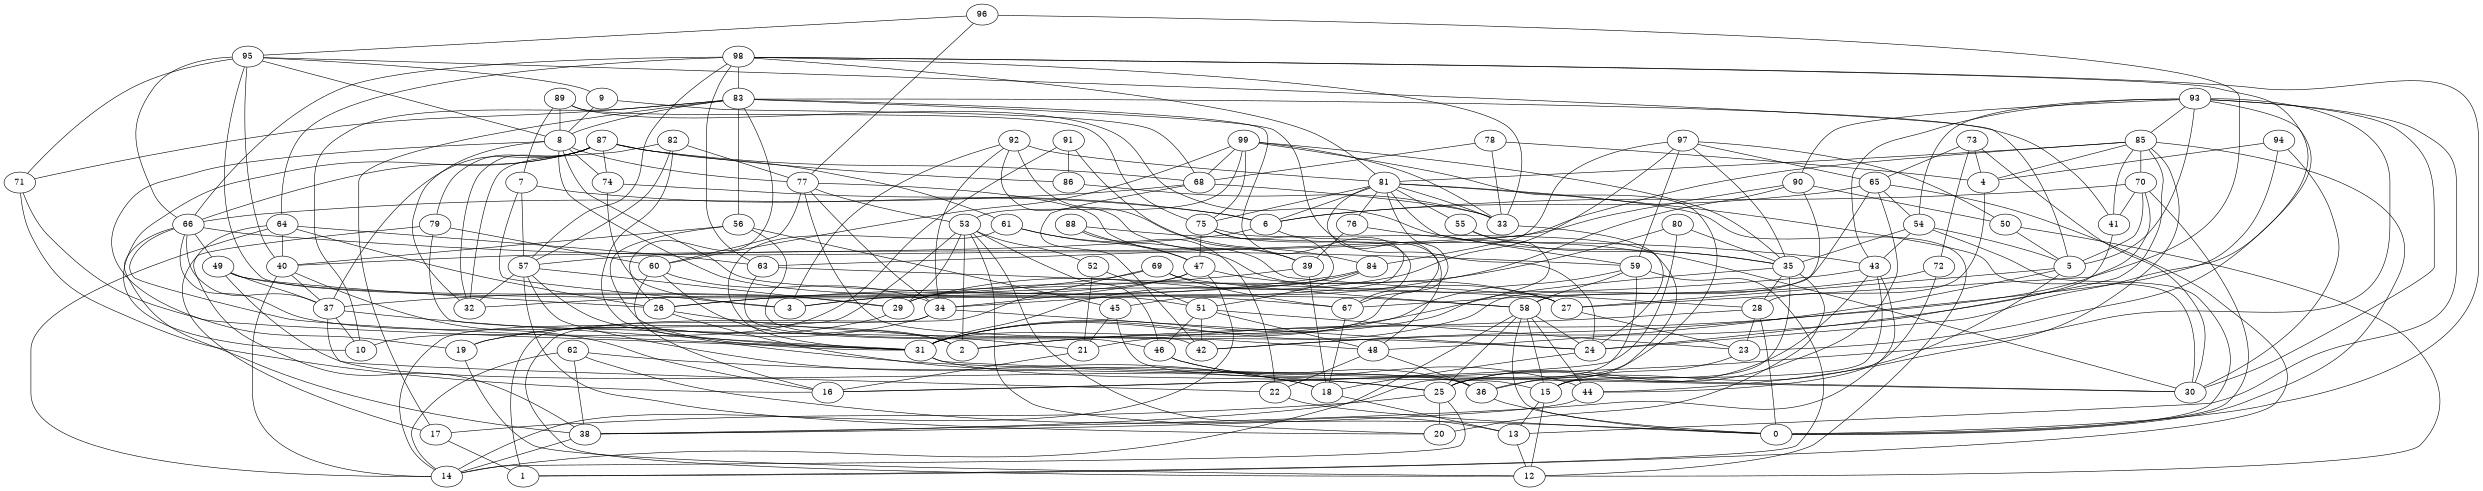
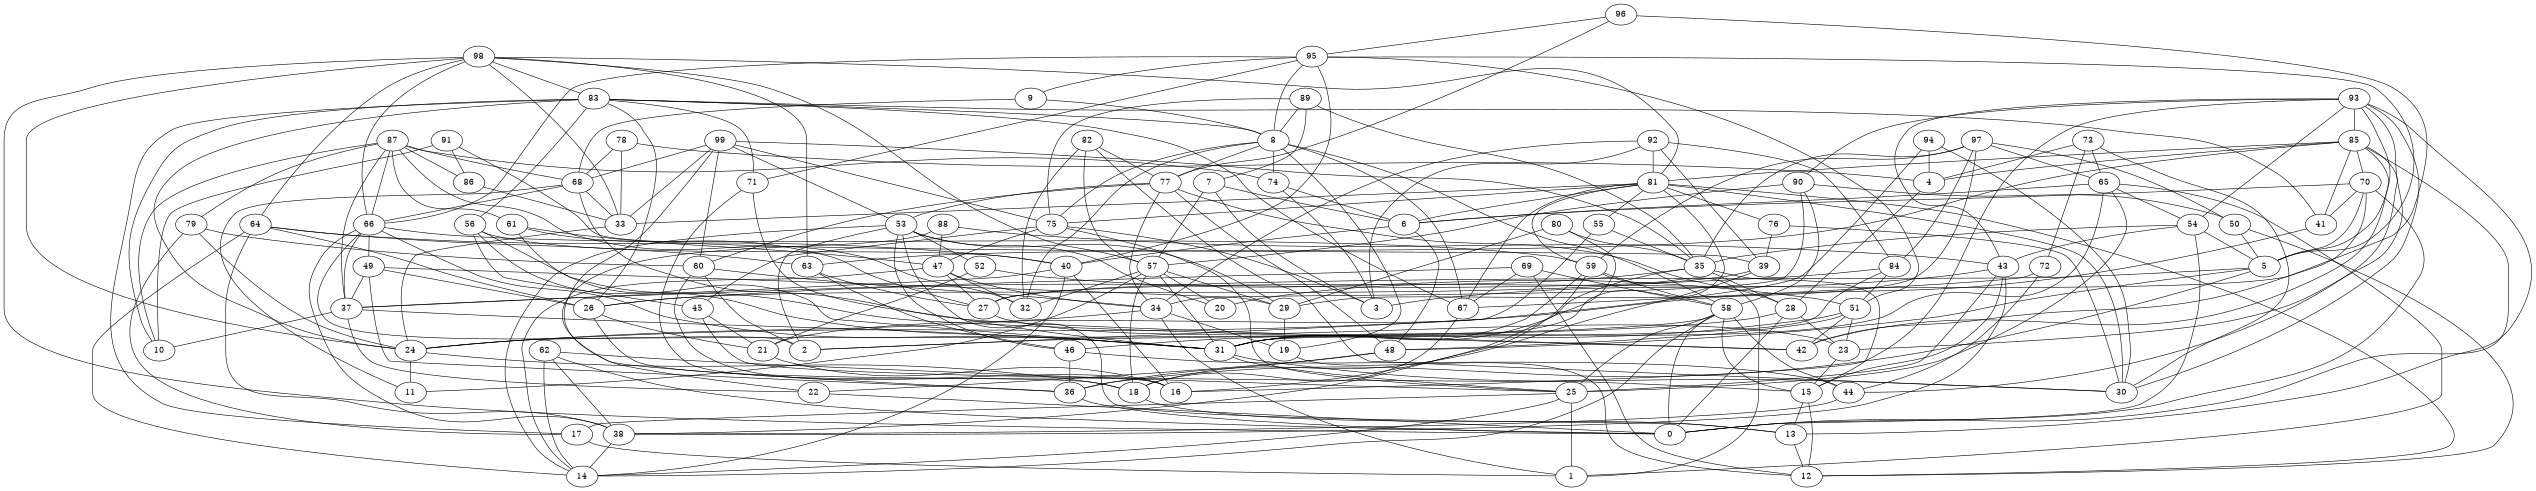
edge "8" -- "75": added
node "11": added
edge "25" -- "20": now "25" -- "1"
